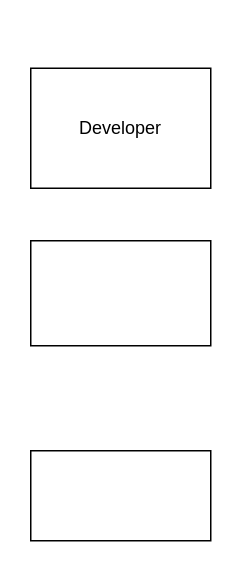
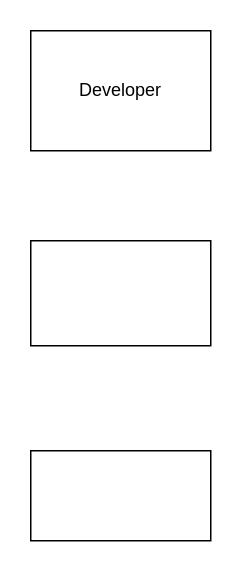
node "Developer": moved (121, 128) -> (121, 91)
